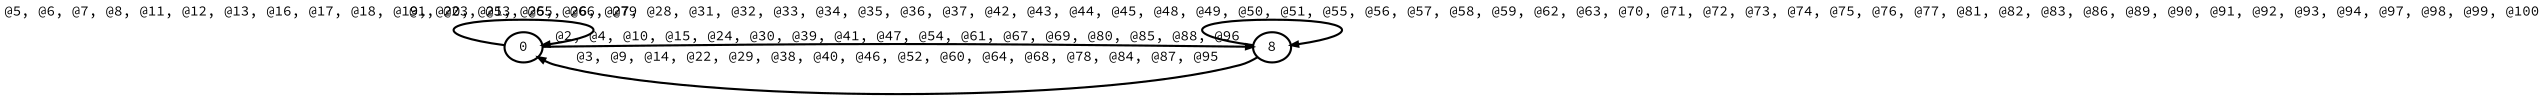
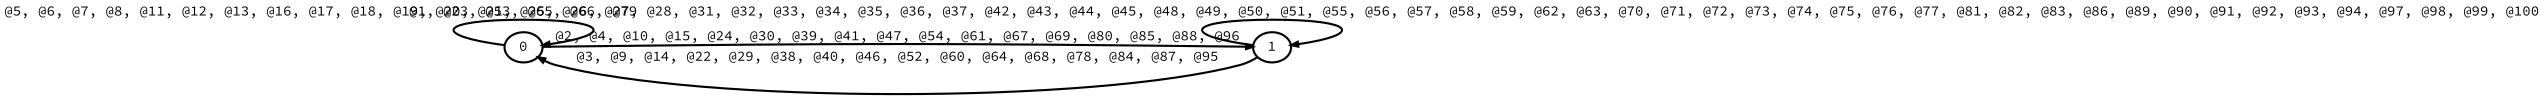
node "8": label "8" -> "1"
